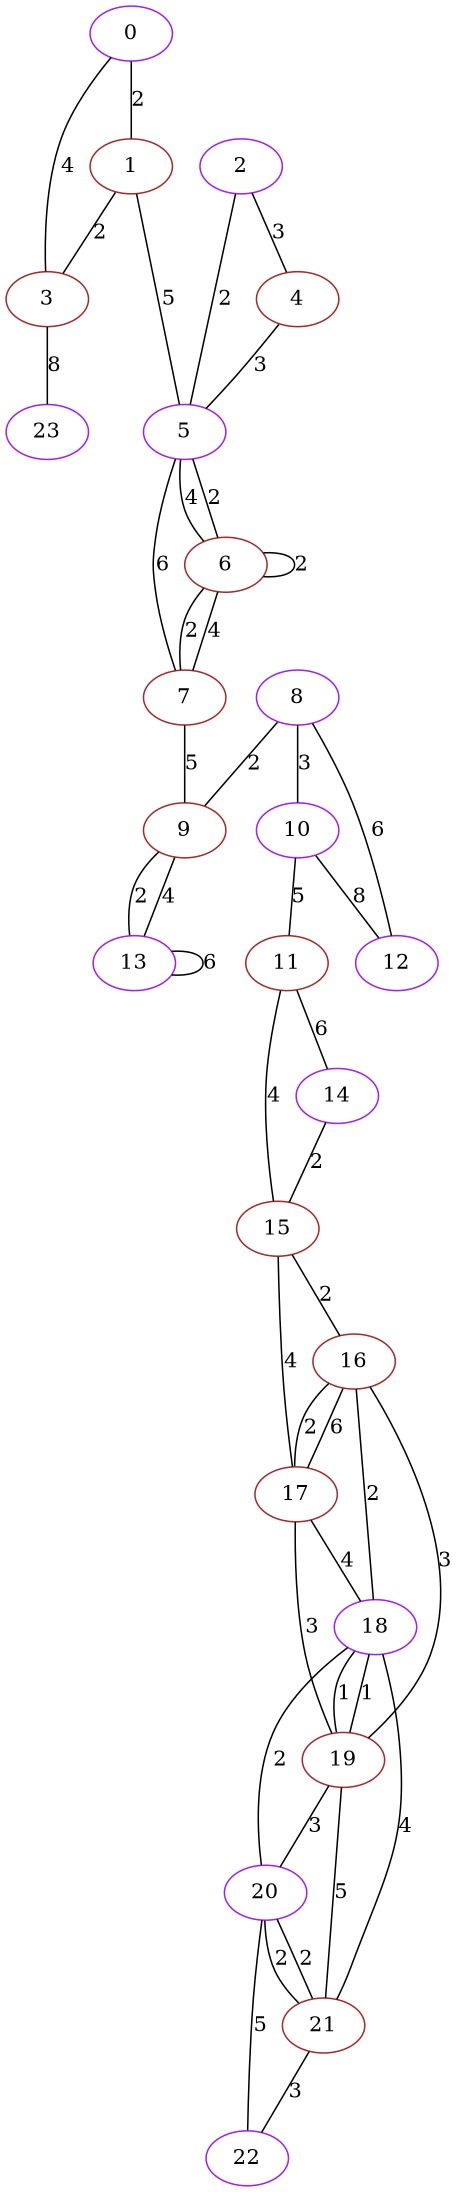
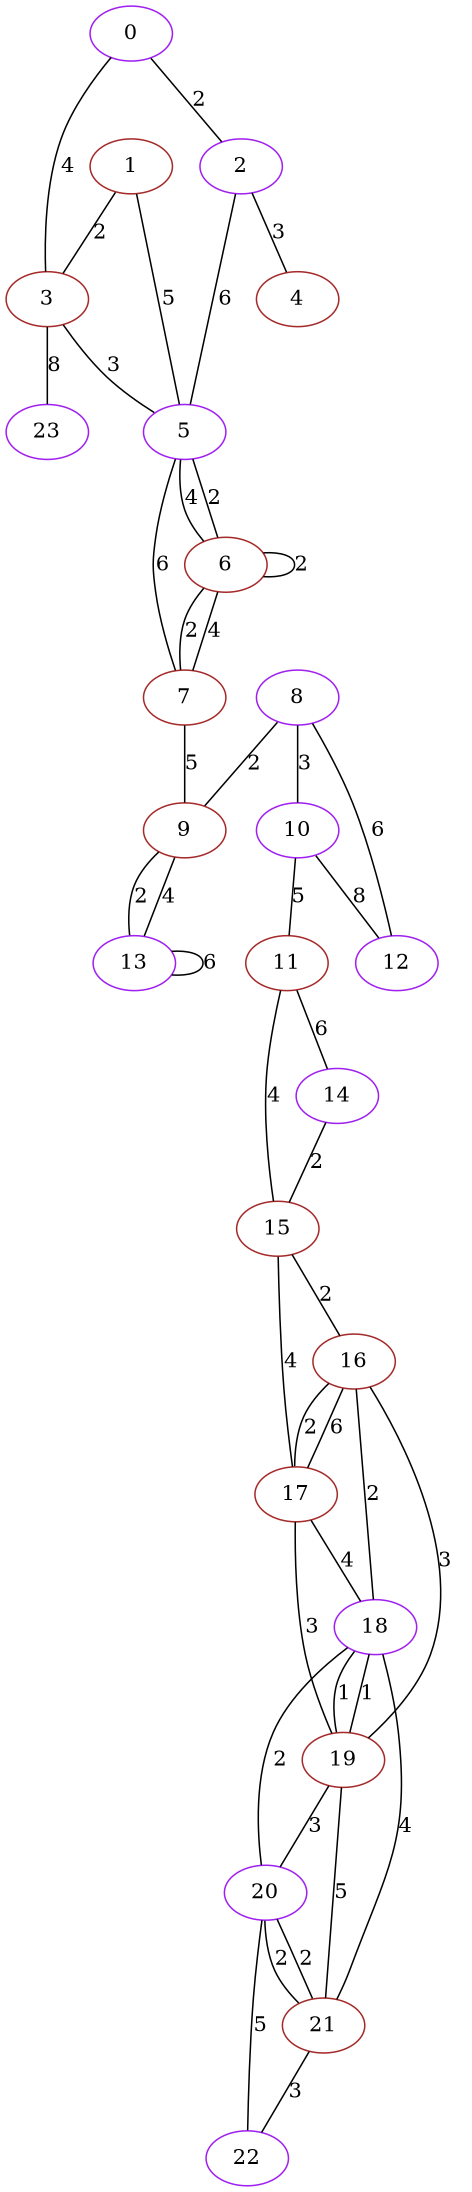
edge "0" -- "1": now "0" -- "2"
edge "2" -- "5": label "2" -> "6"
edge "4" -- "5": now "3" -- "5"
